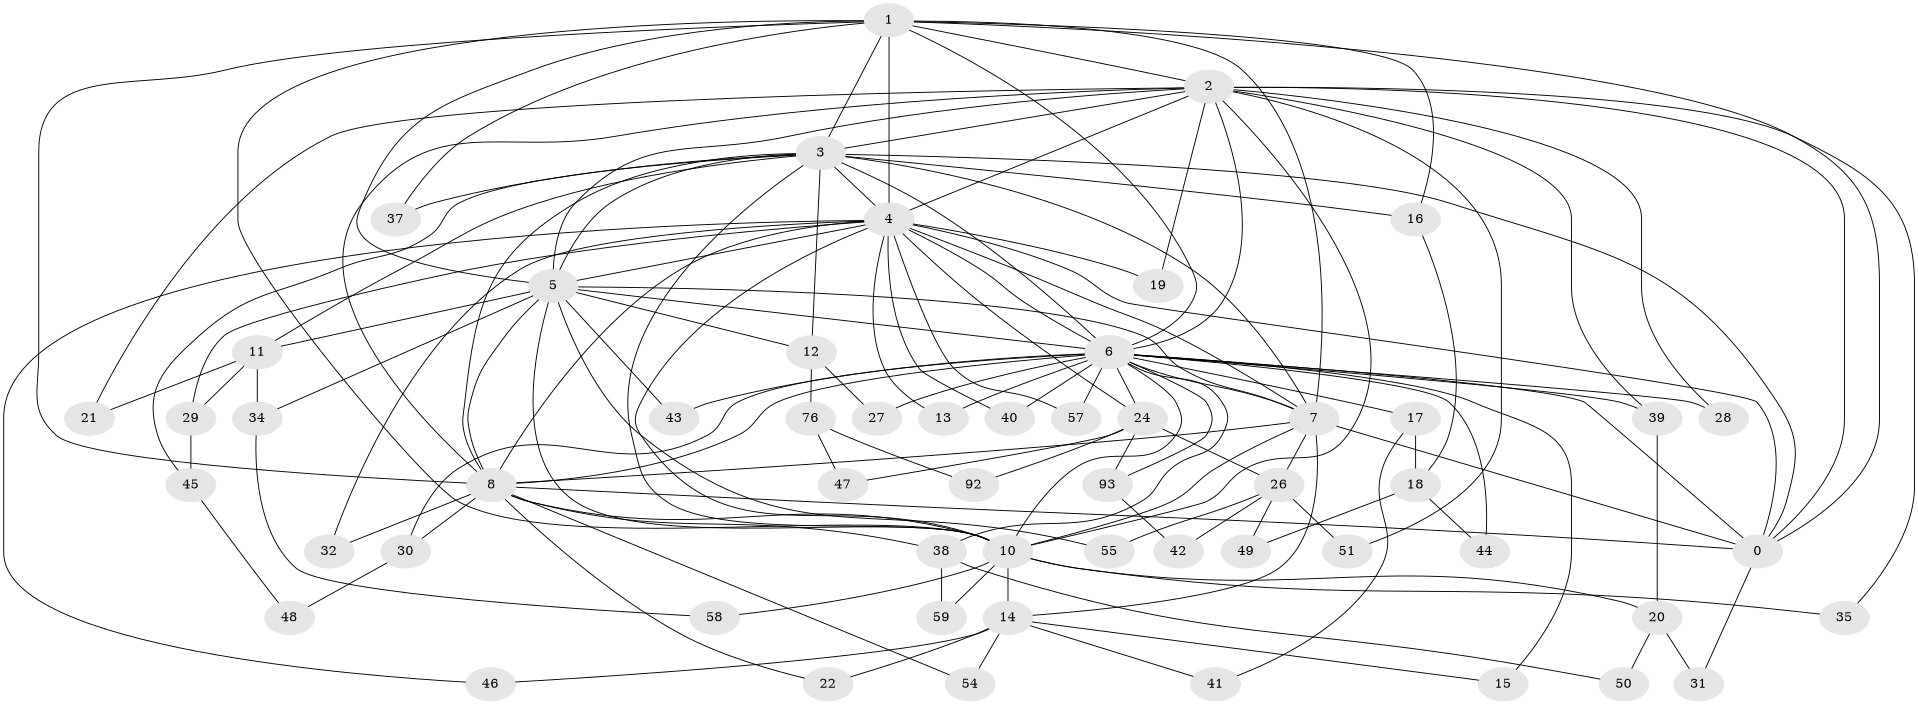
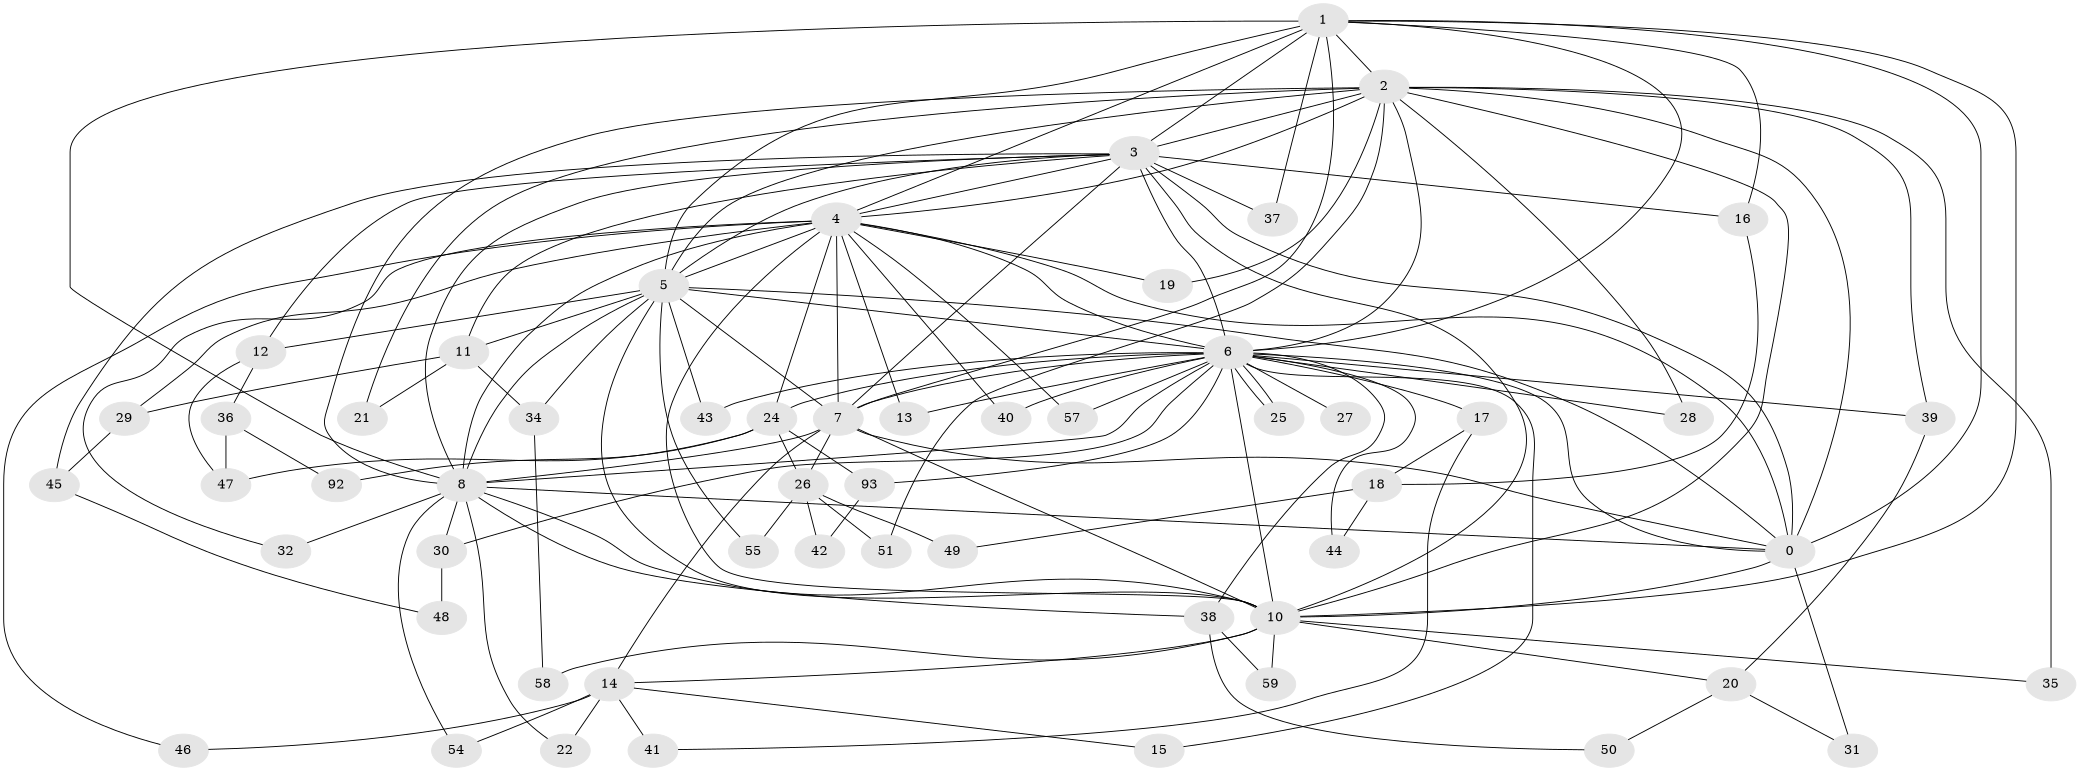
edge "5" -- "0": added
edge "12" -- "27": now "12" -- "47"
node "76": label "76" -> "36"
node "25": added
edge "0" -- "10": added
